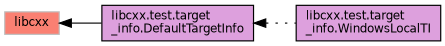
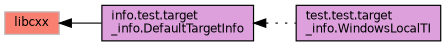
node "libcxx.test.target _info.DefaultTargetInfo": label "libcxx.test.target _info.DefaultTargetInfo" -> "info.test.target _info.DefaultTargetInfo"
node "libcxx.test.target _info.WindowsLocalTI": label "libcxx.test.target _info.WindowsLocalTI" -> "test.test.target _info.WindowsLocalTI"
